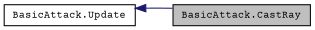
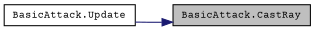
edge "BasicAttack.CastRay" -> "BasicAttack.Update": reversed
